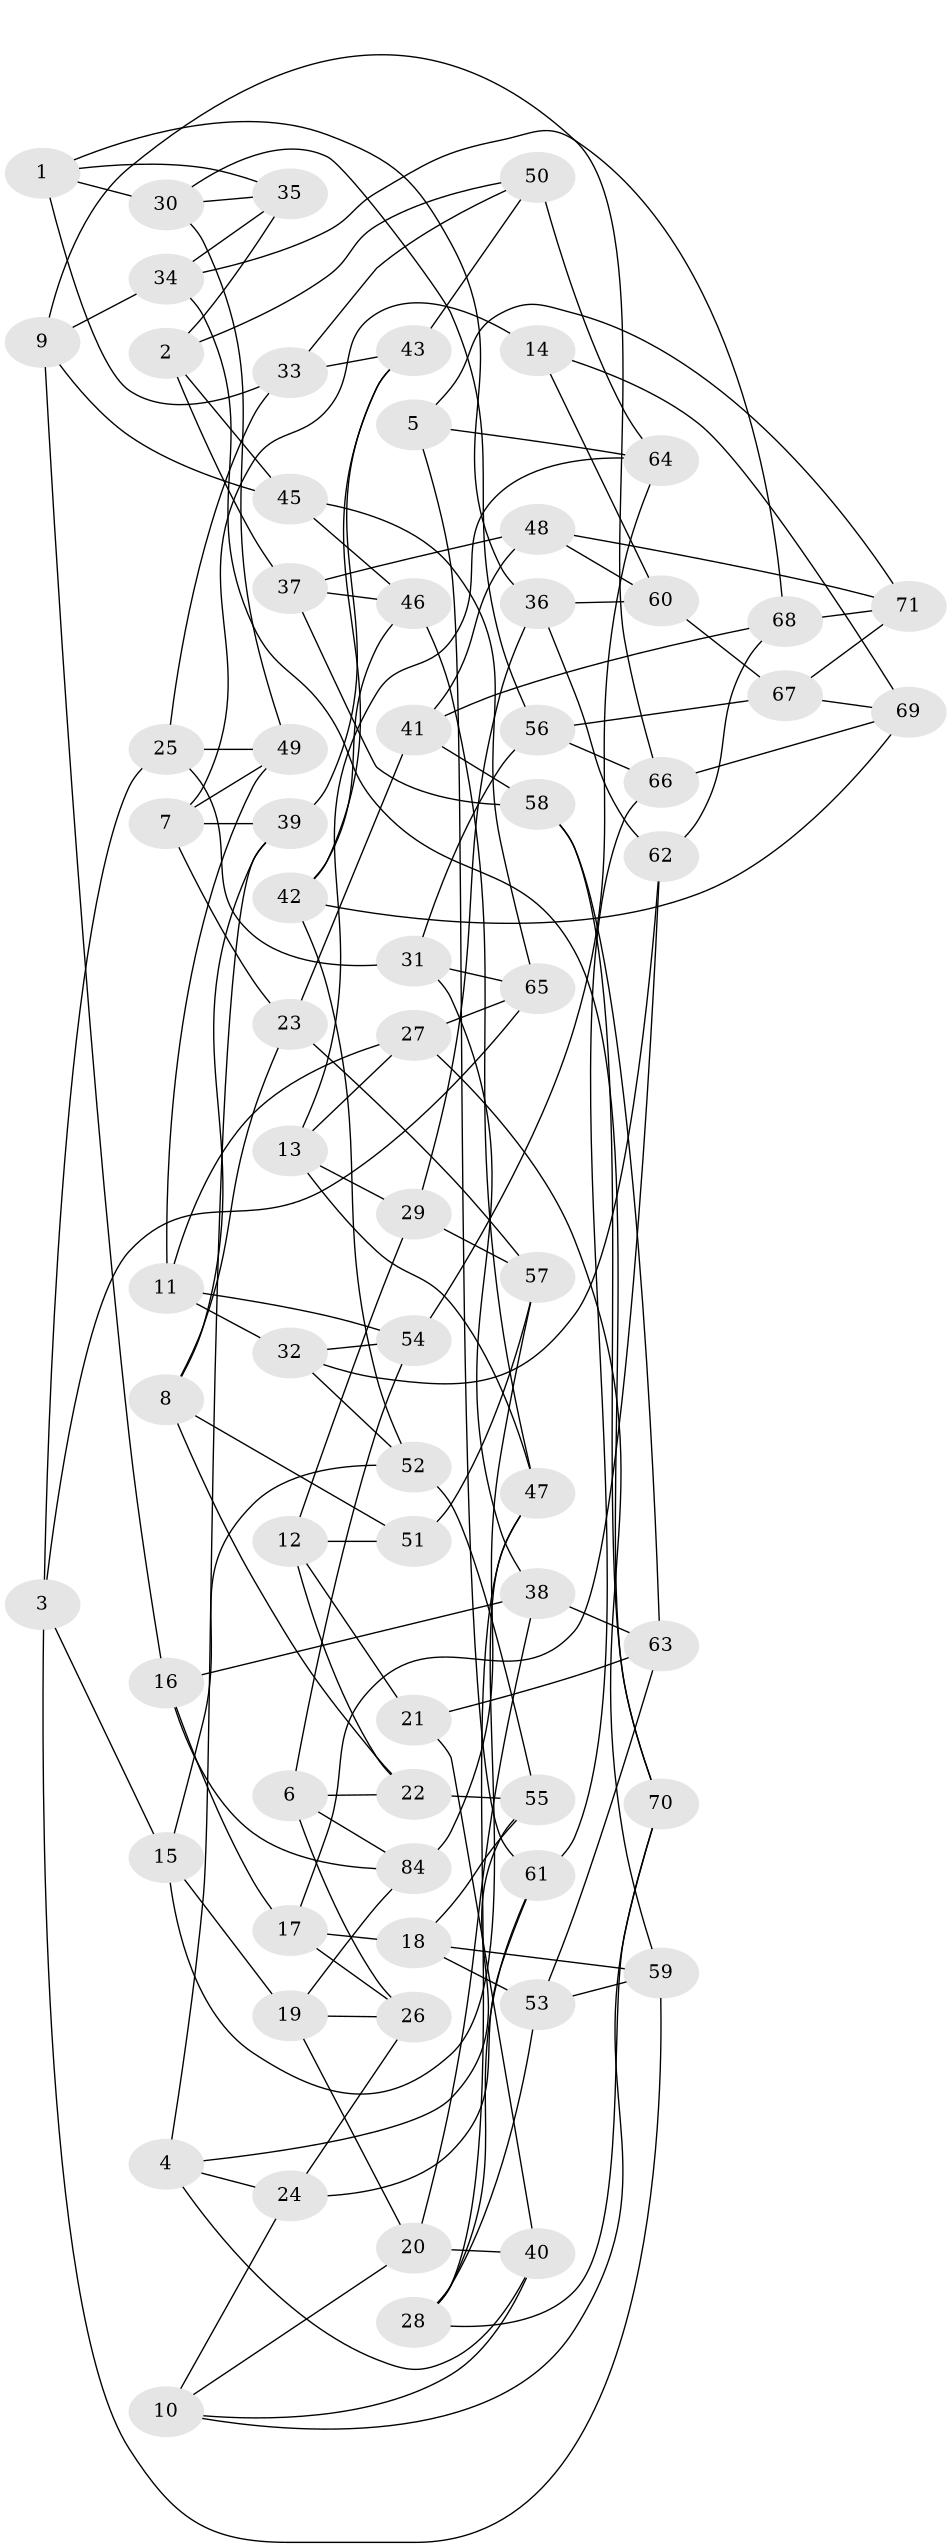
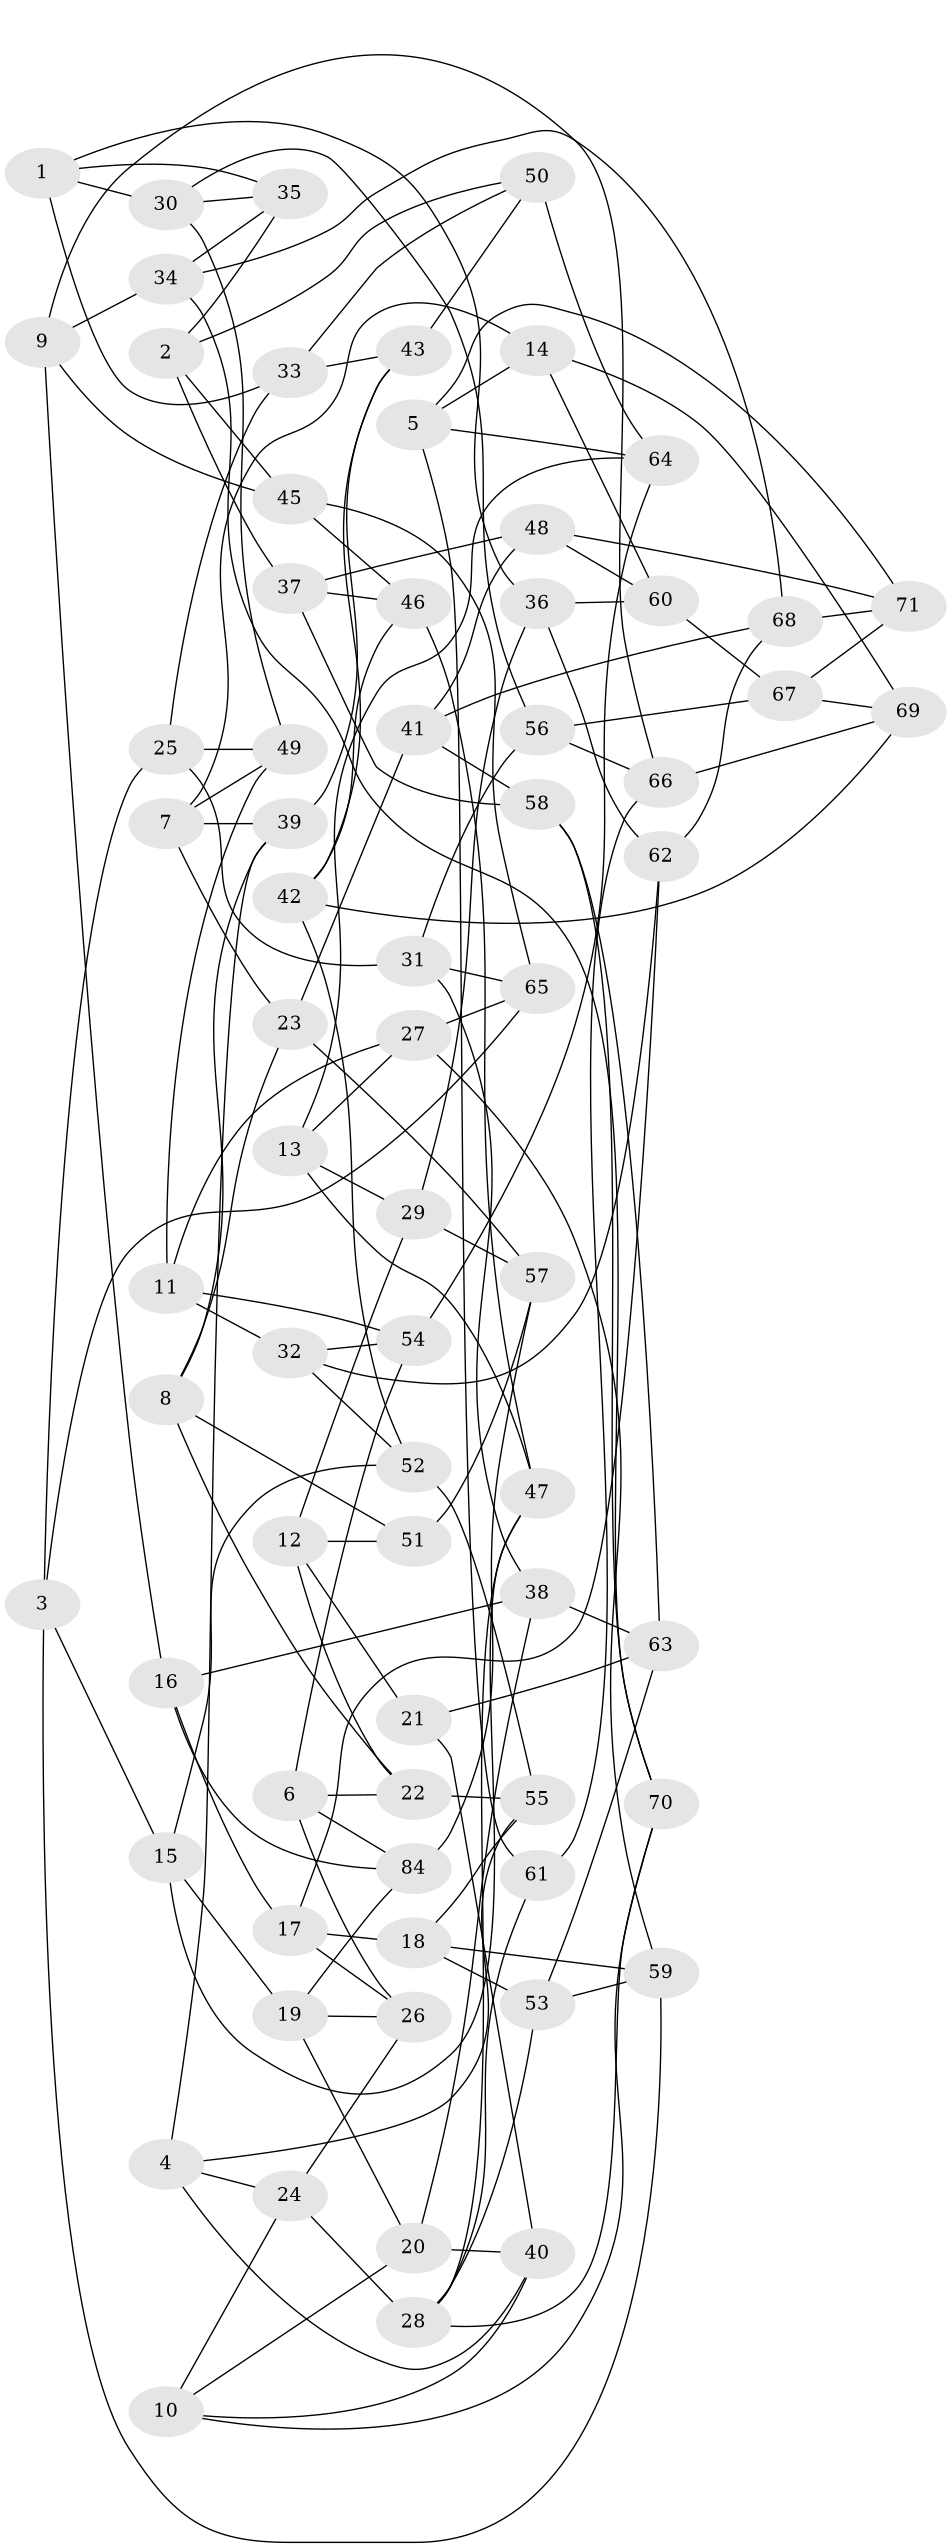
edge "14" -- "5": added
edge "61" -- "24": now "28" -- "24"
